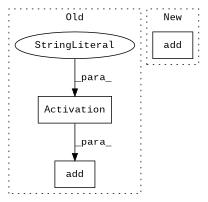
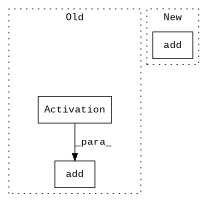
node "StringLiteral": removed
